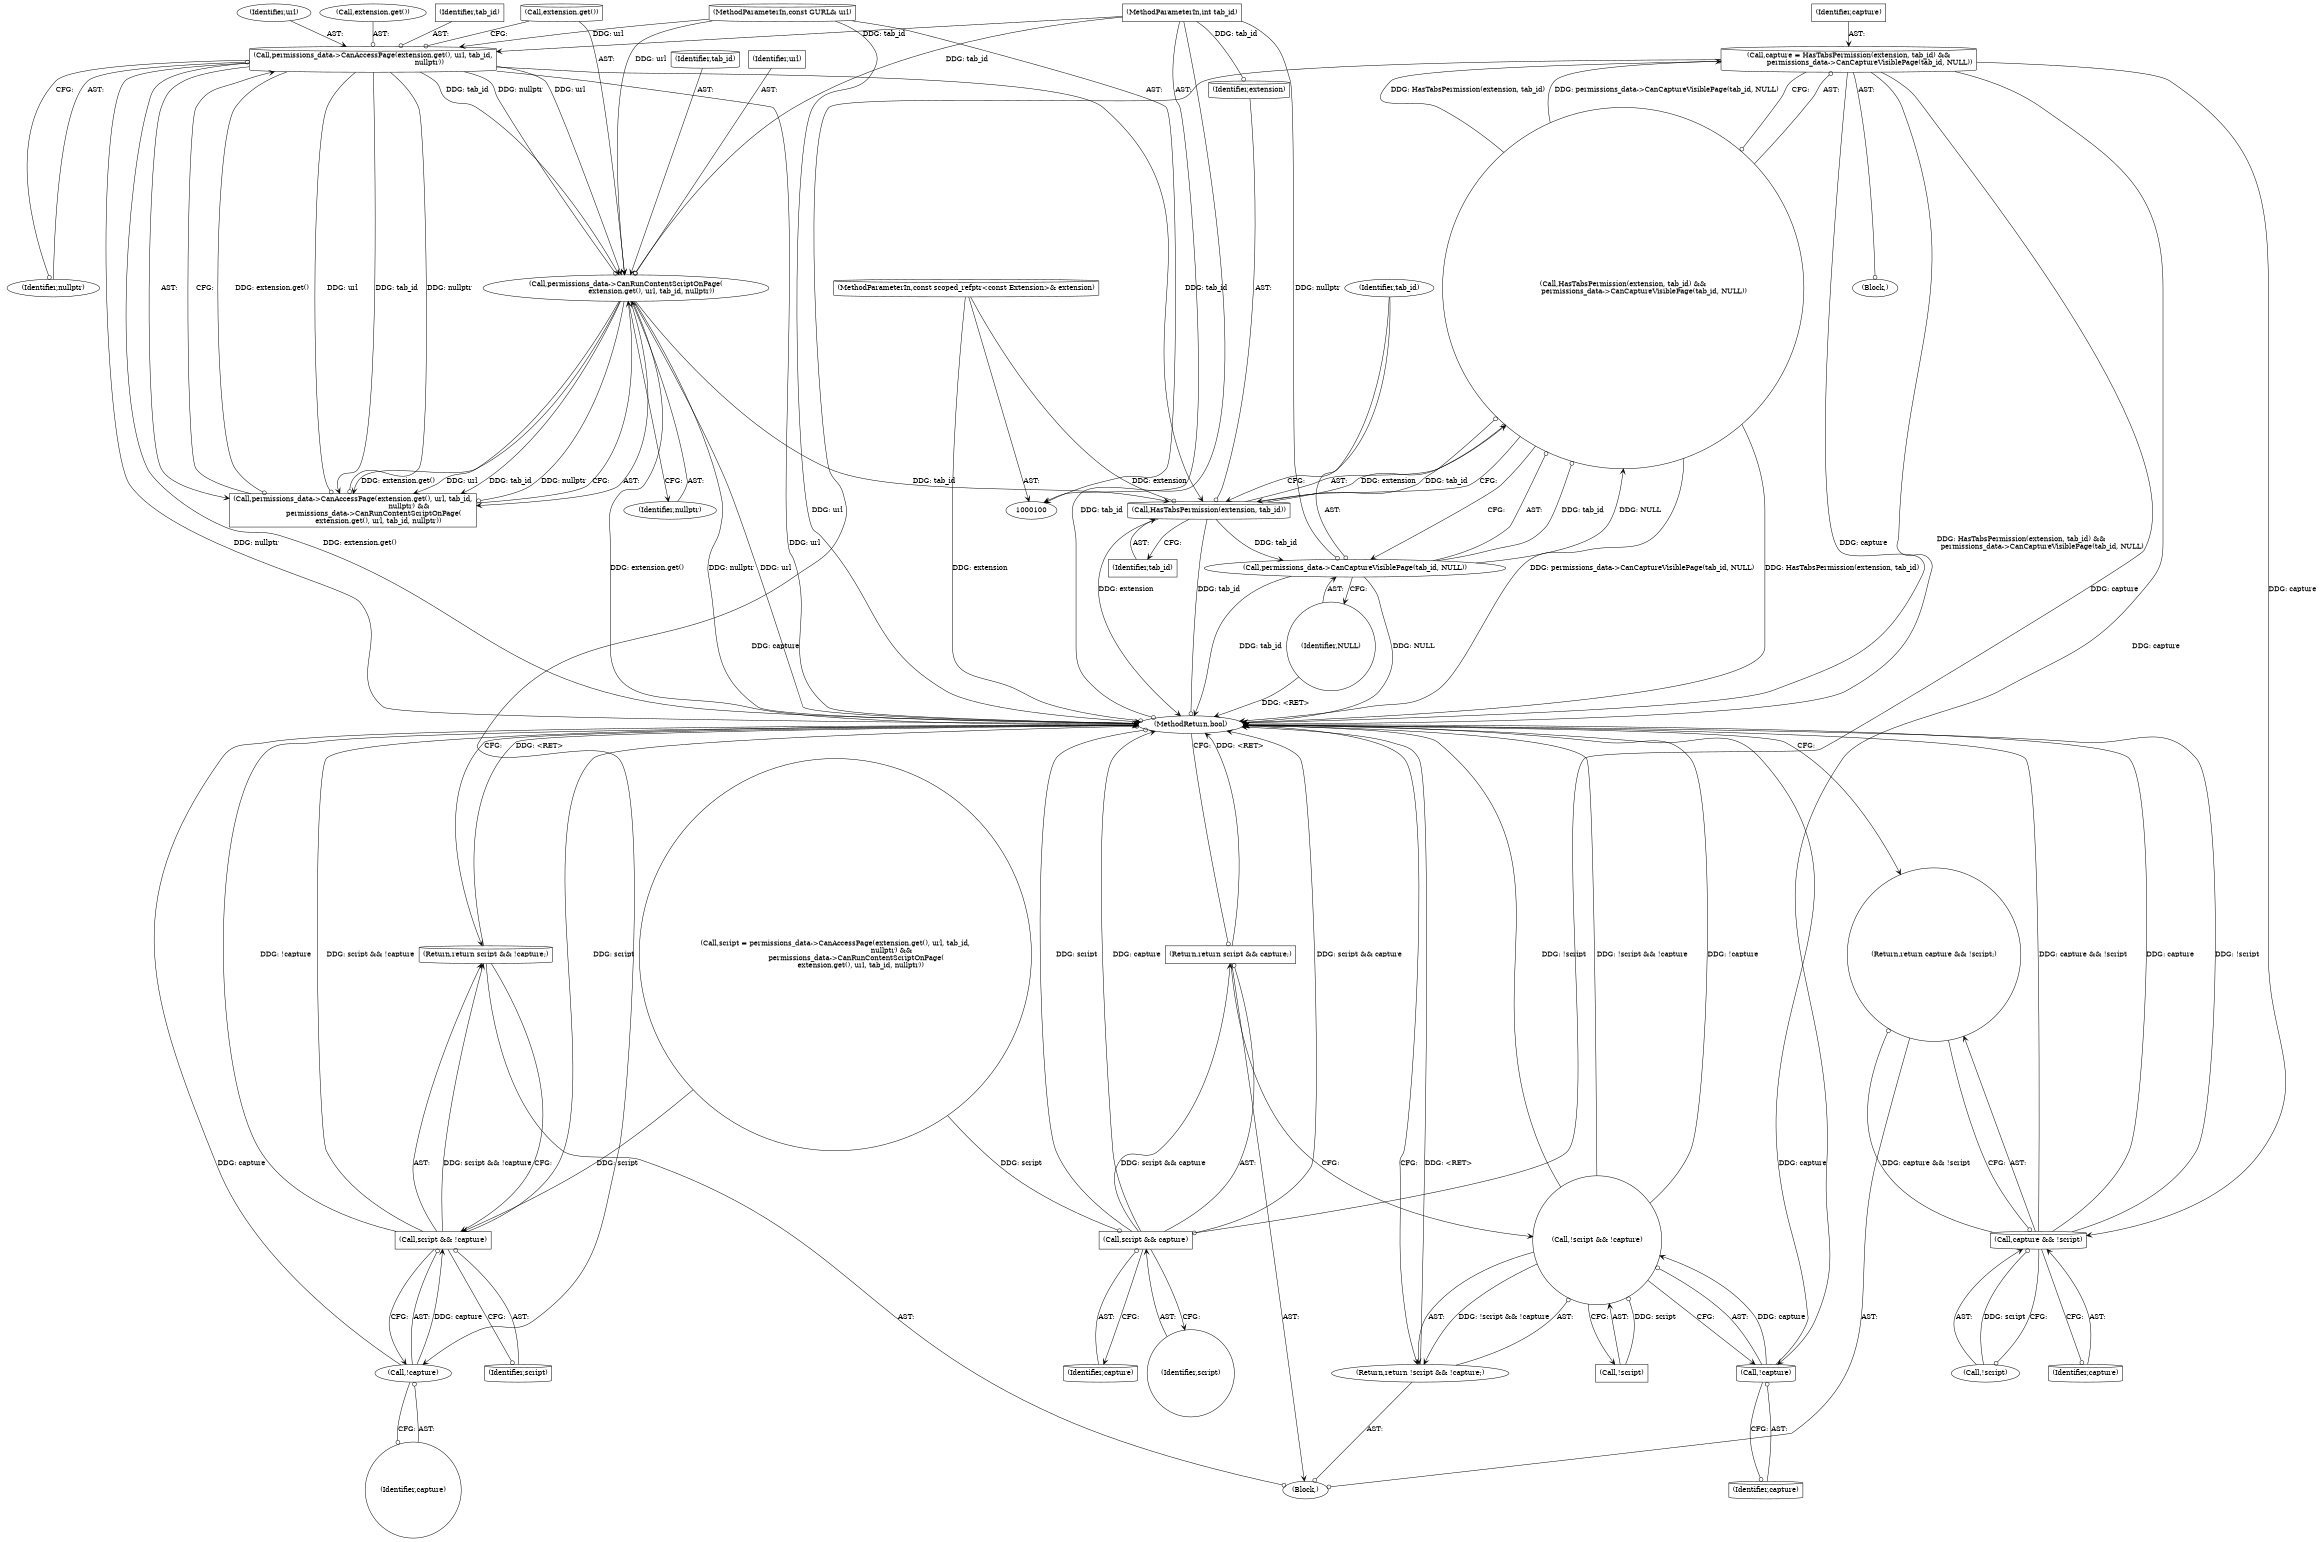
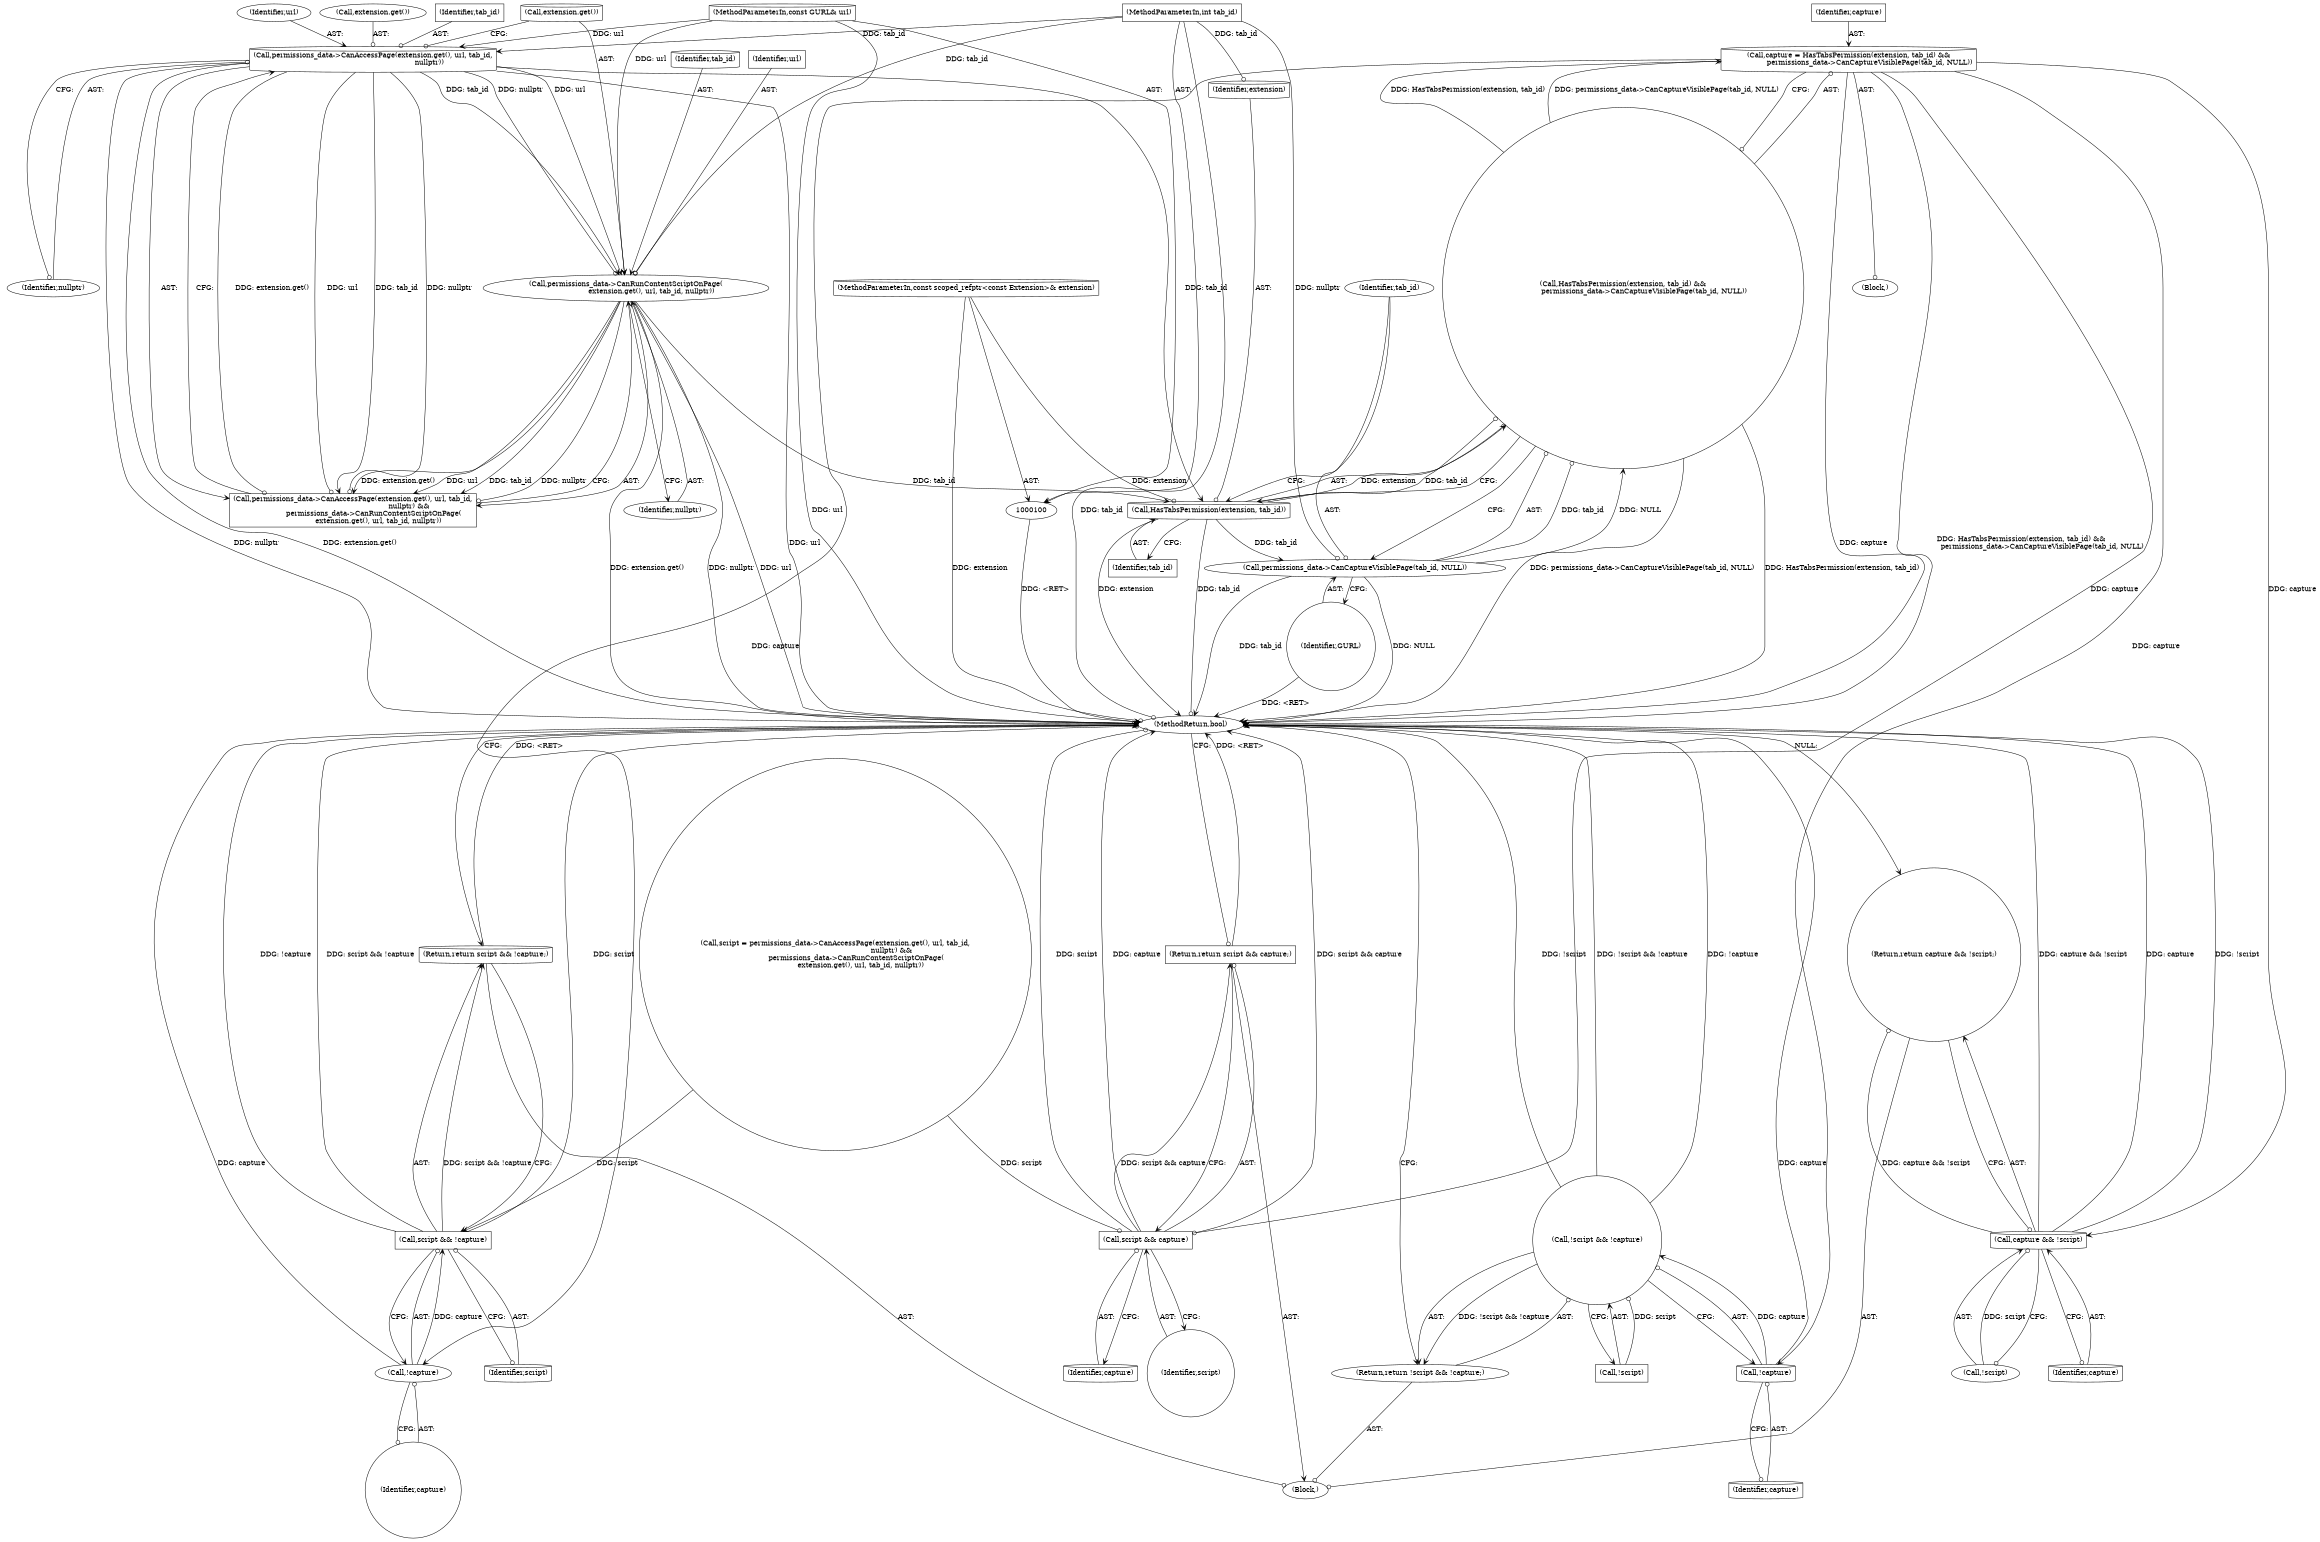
node "(Identifier,NULL)": label "(Identifier,NULL)" -> "(Identifier,GURL)"
edge "(MethodReturn,bool)" -> "(Return,return capture && !script;)": label "CFG: " -> "NULL: "
edge "(Return,return !script && !capture;)" -> "(MethodReturn,bool)": now "1000100" -> "(MethodReturn,bool)"
edge "(Return,return script && capture;)" -> "(Call,!script && !capture)": now "(Return,return script && capture;)" -> "(Call,script && capture)"
